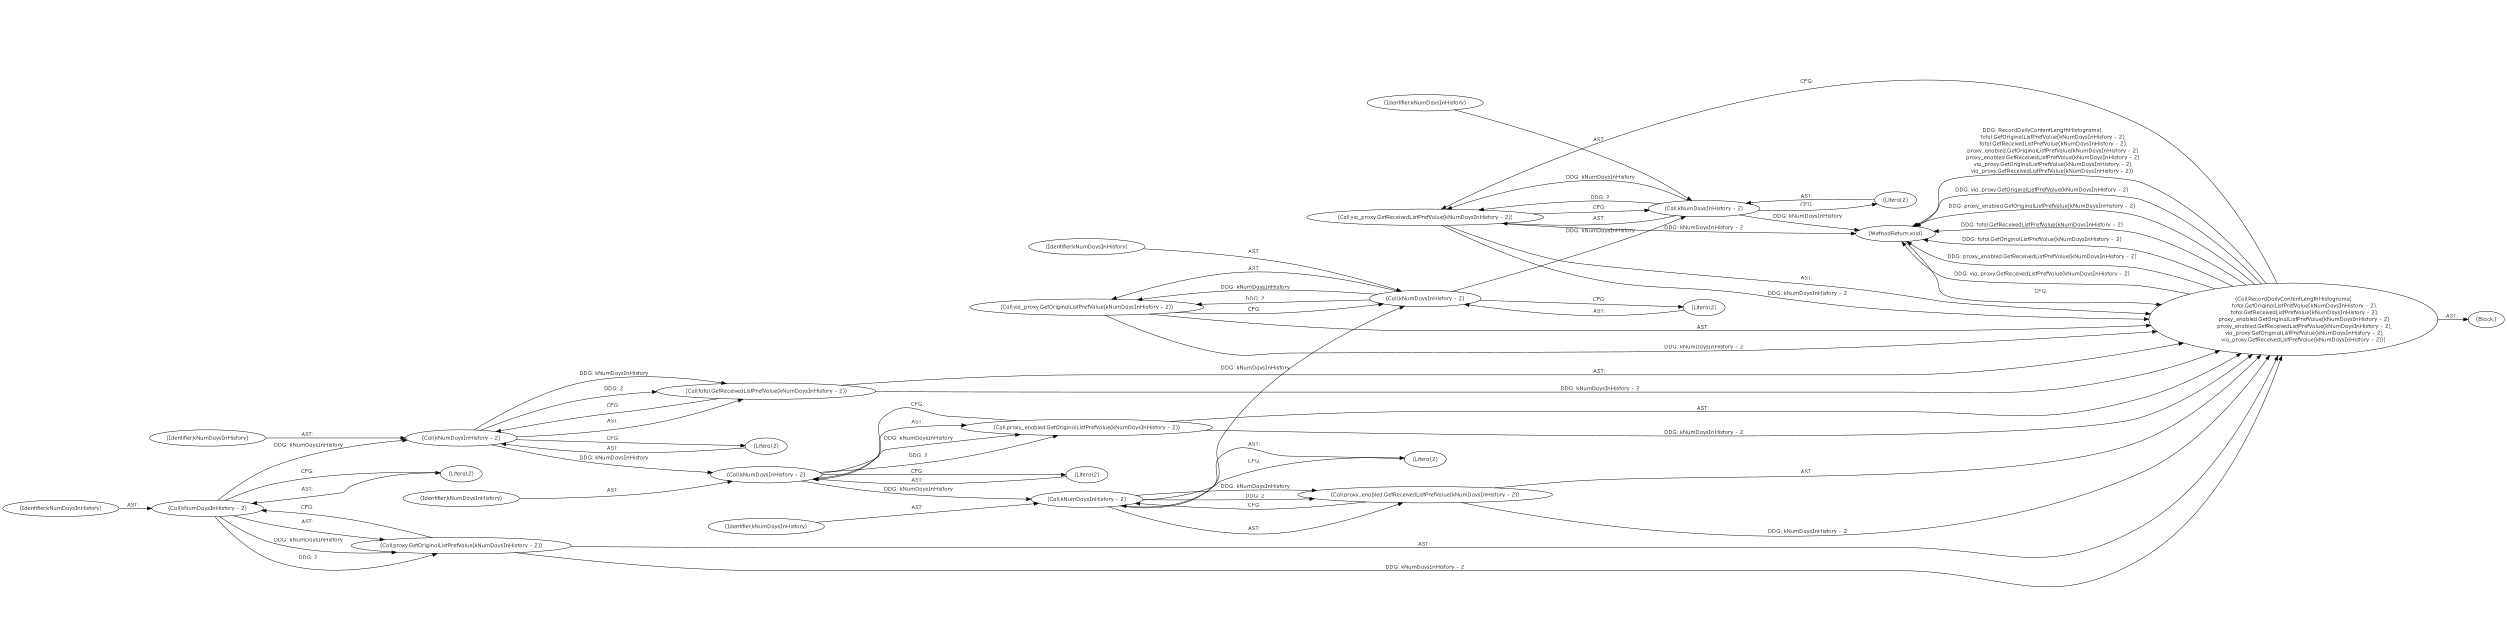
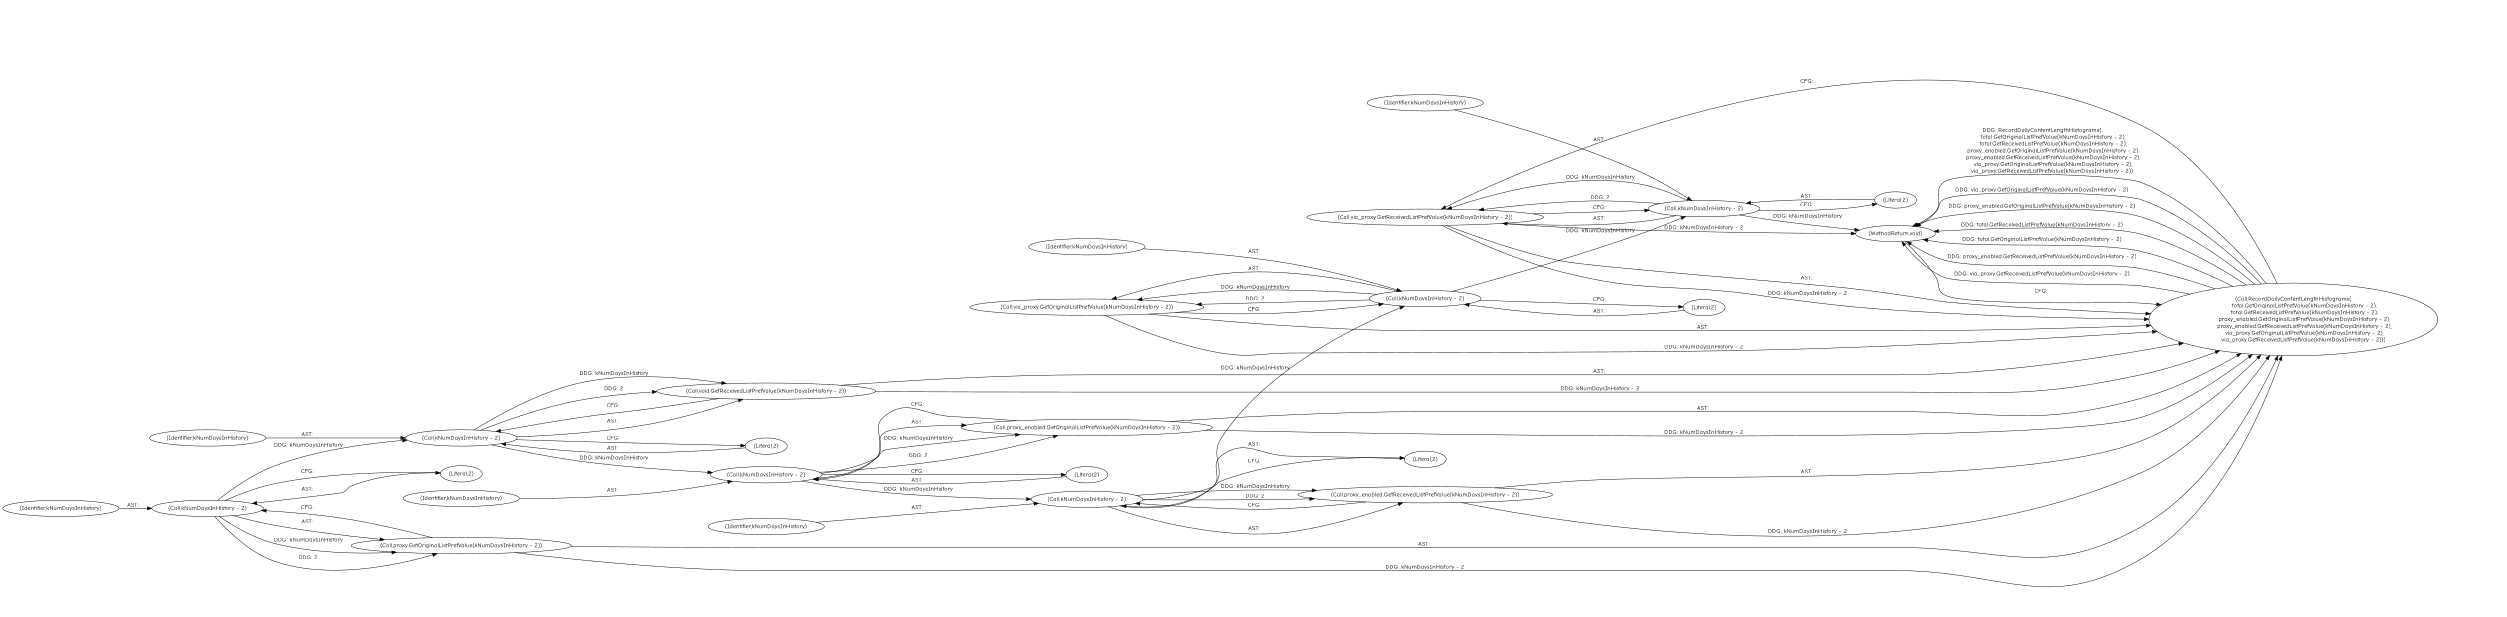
node "(Block,)": removed
node "(Call,total.GetReceivedListPrefValue(kNumDaysInHistory - 2))": label "(Call,total.GetReceivedListPrefValue(kNumDaysInHistory - 2))" -> "(Call,void.GetReceivedListPrefValue(kNumDaysInHistory - 2))"
